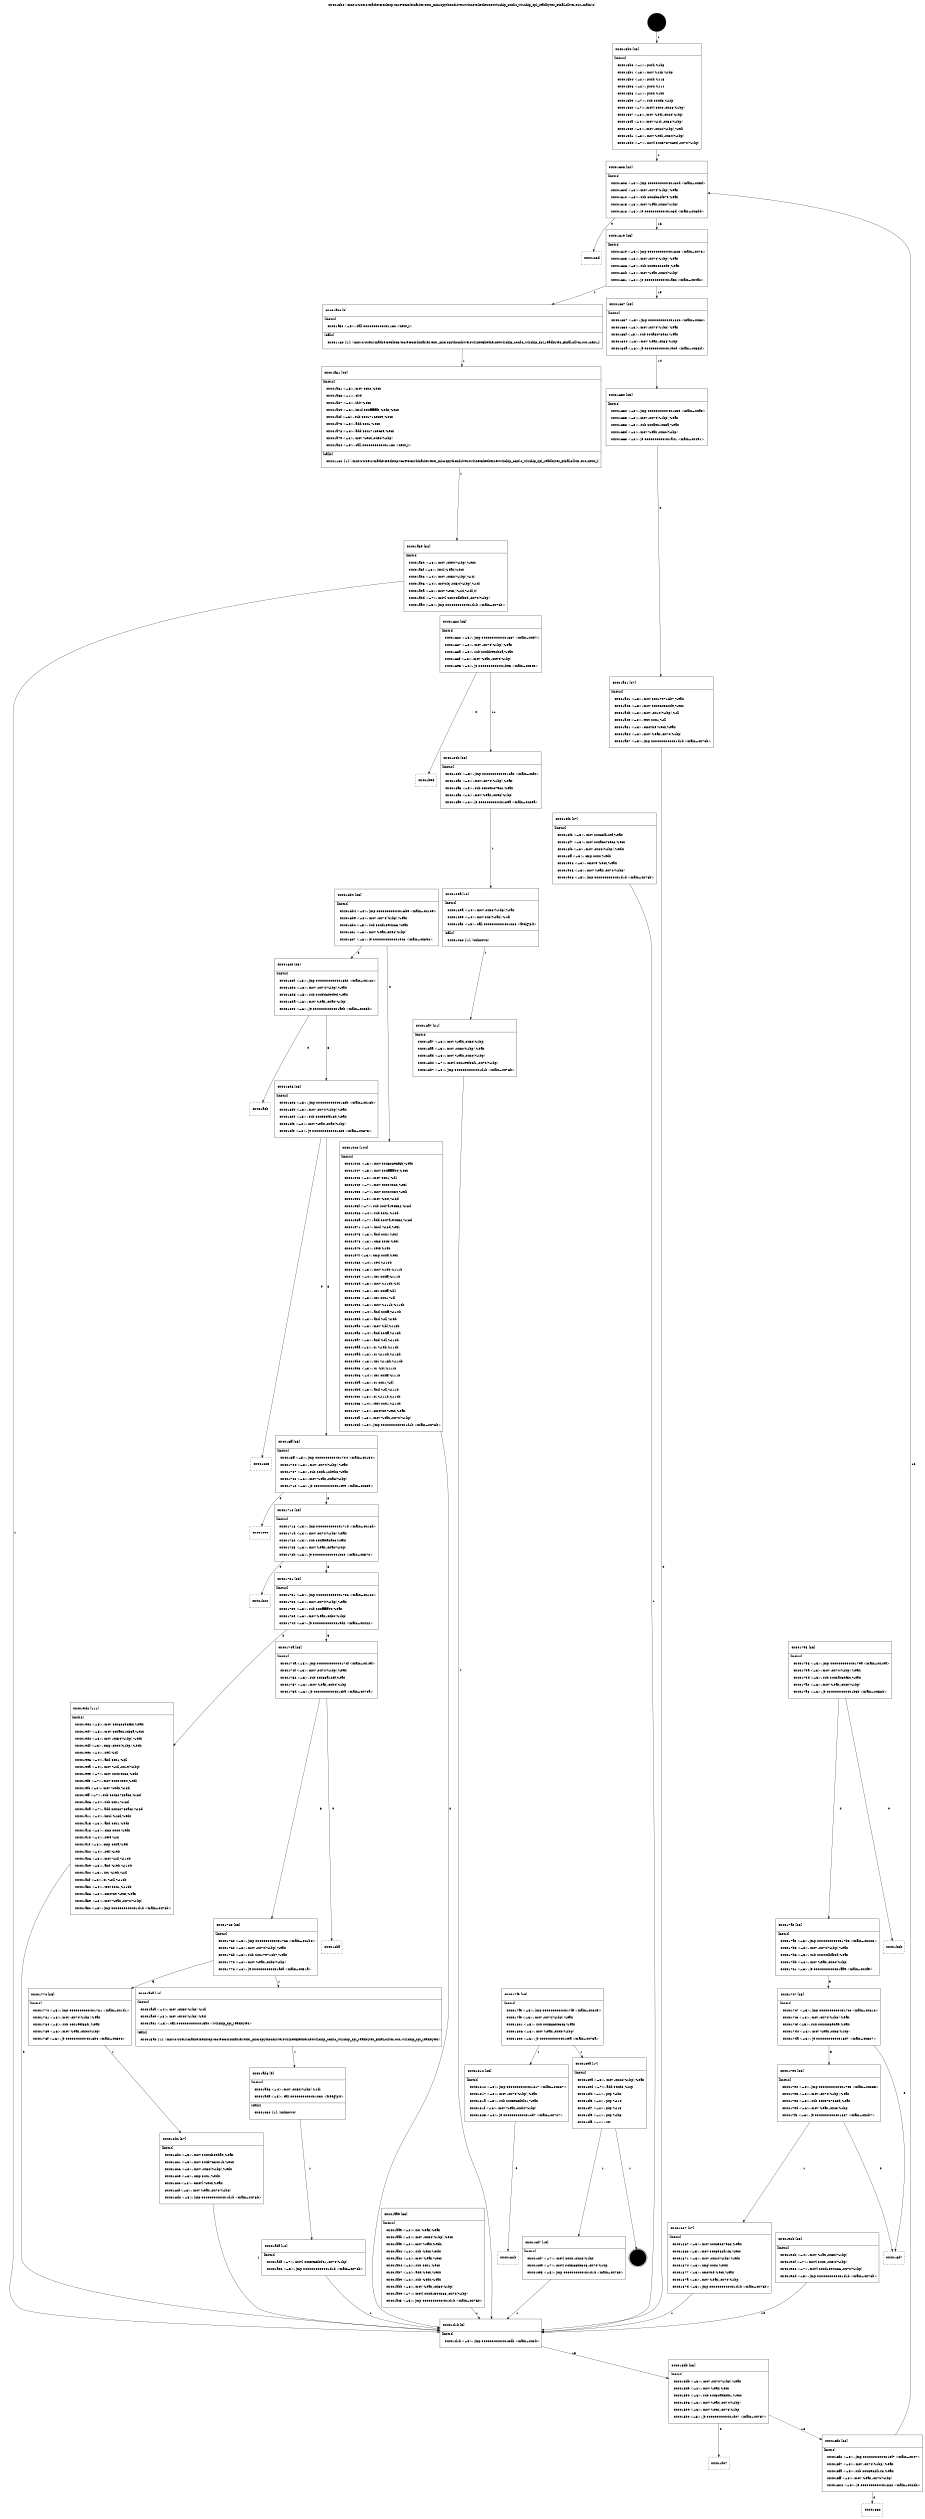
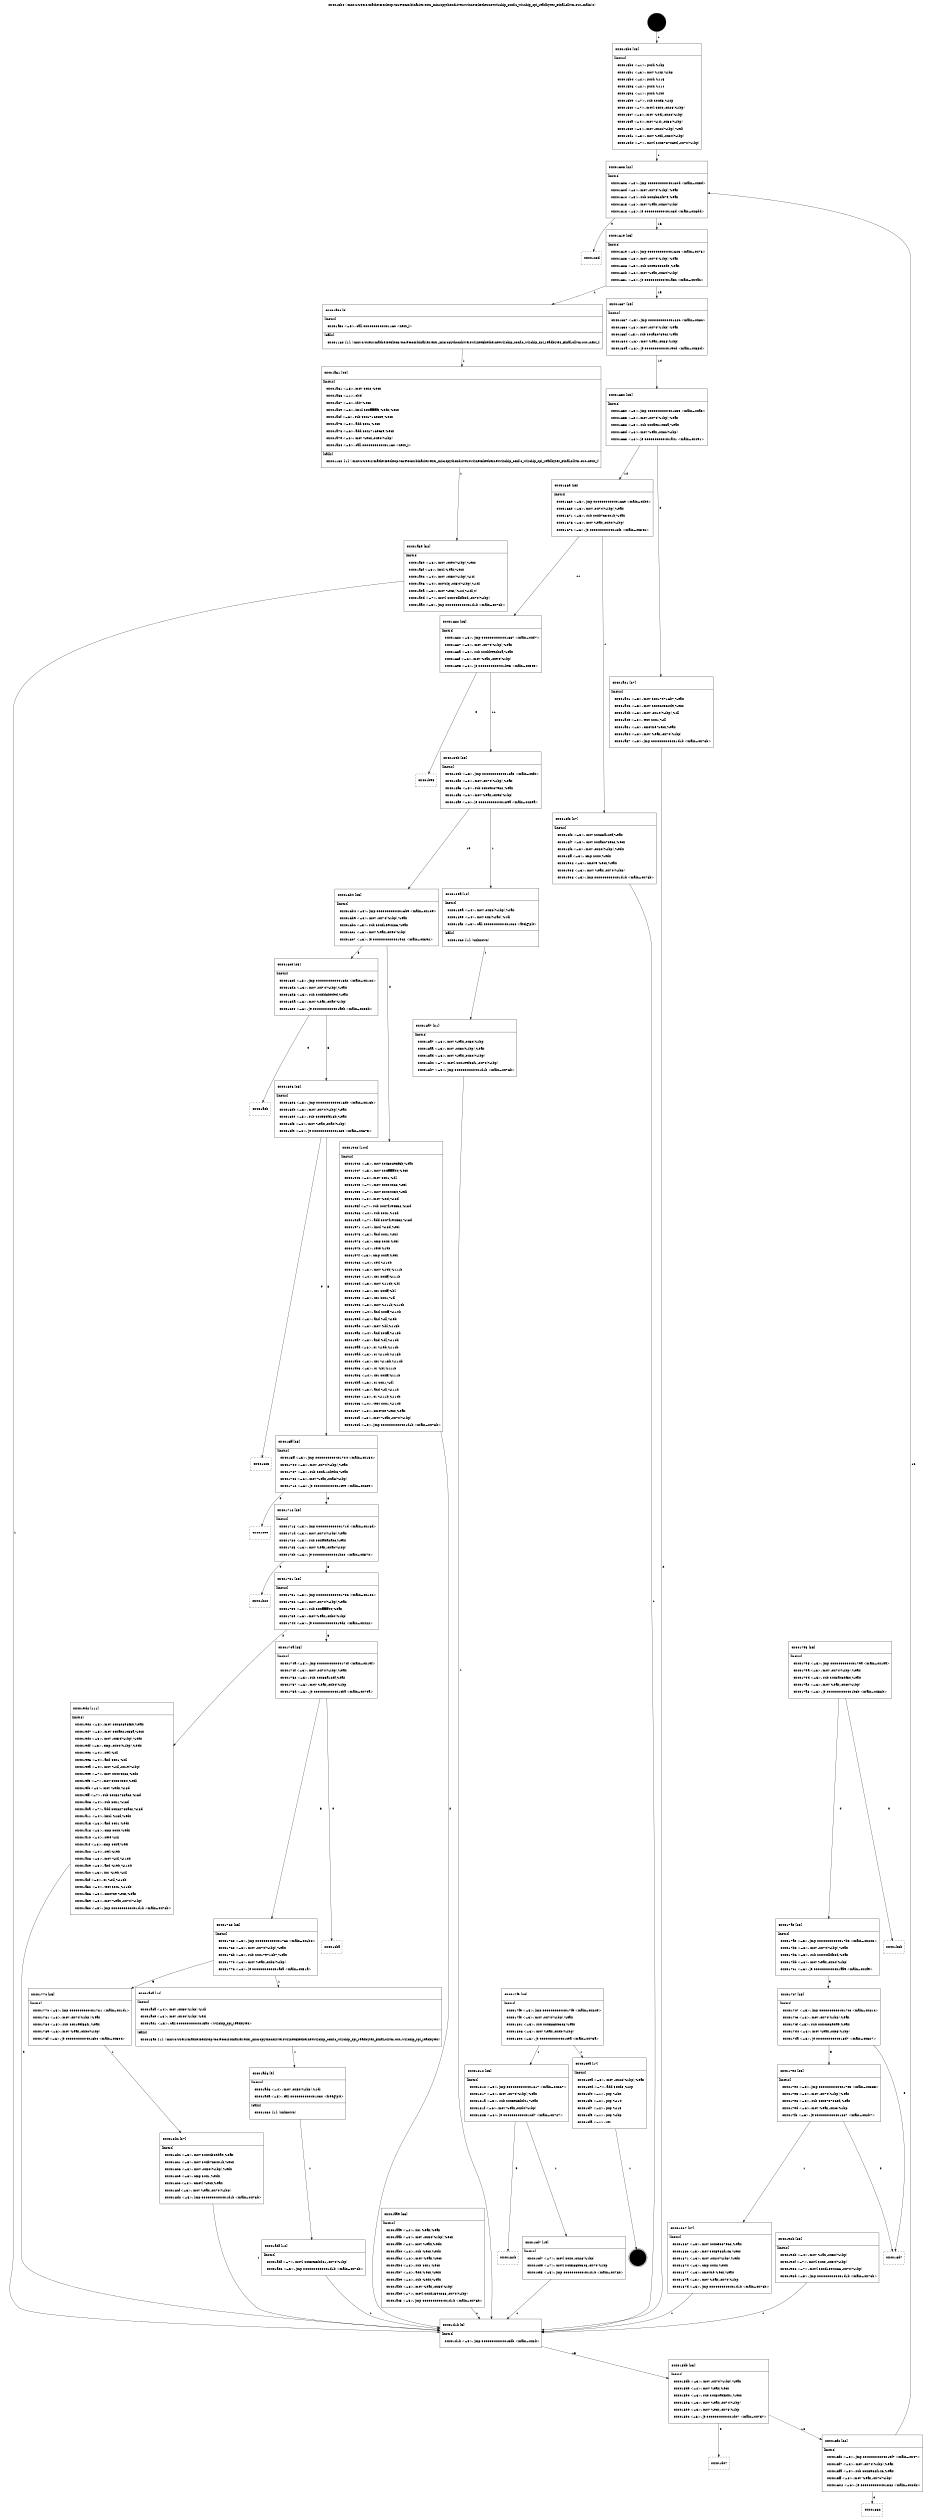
node "0x401669 [25]": added
edge "0x40169b [25]" -> "0x4016b4 [25]": added, label "10"
edge "0x401cea [17]" -> "0x401cd7 [19]": now "0x401812 [25]" -> "0x401cd7 [19]"
edge "0x40192b [23]" -> "0x401d1b [5]": label " 10" -> " 1"
